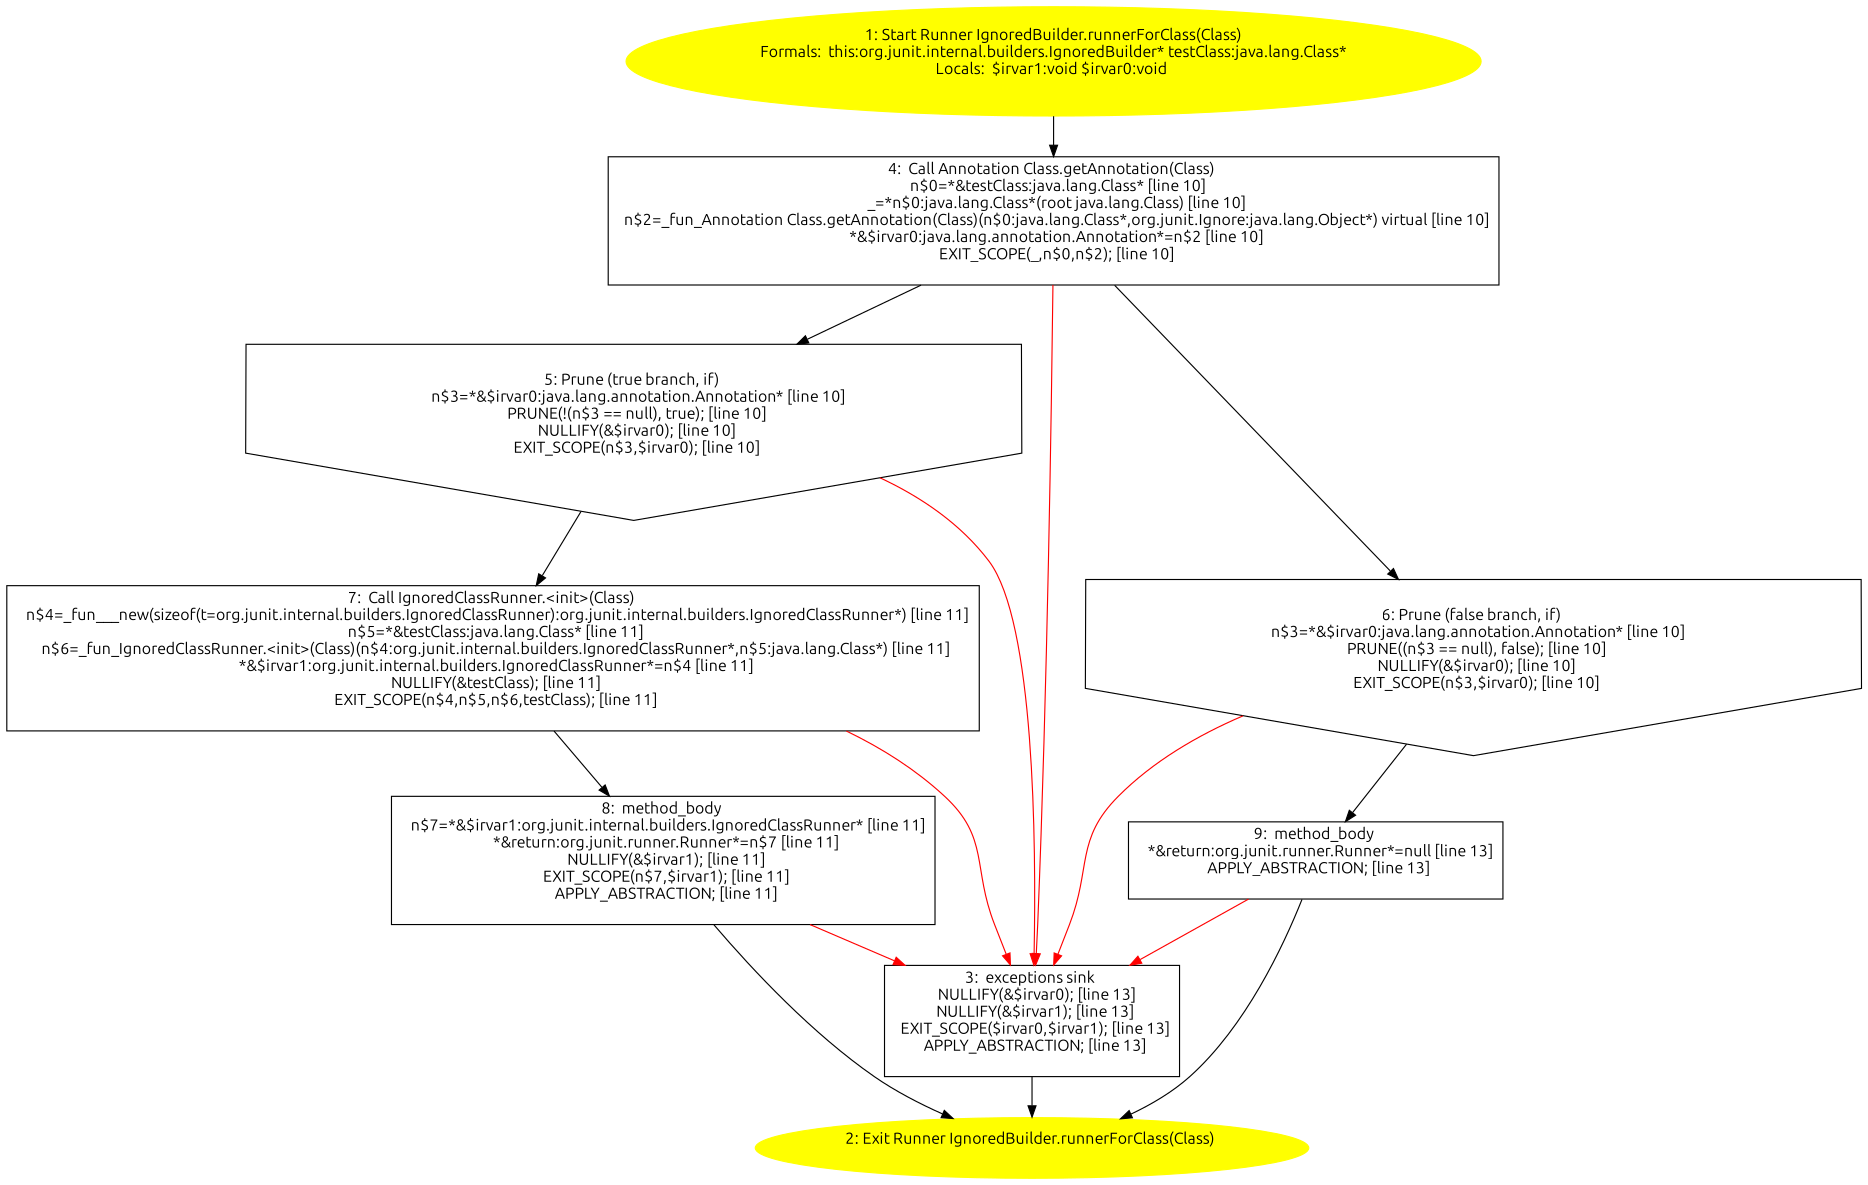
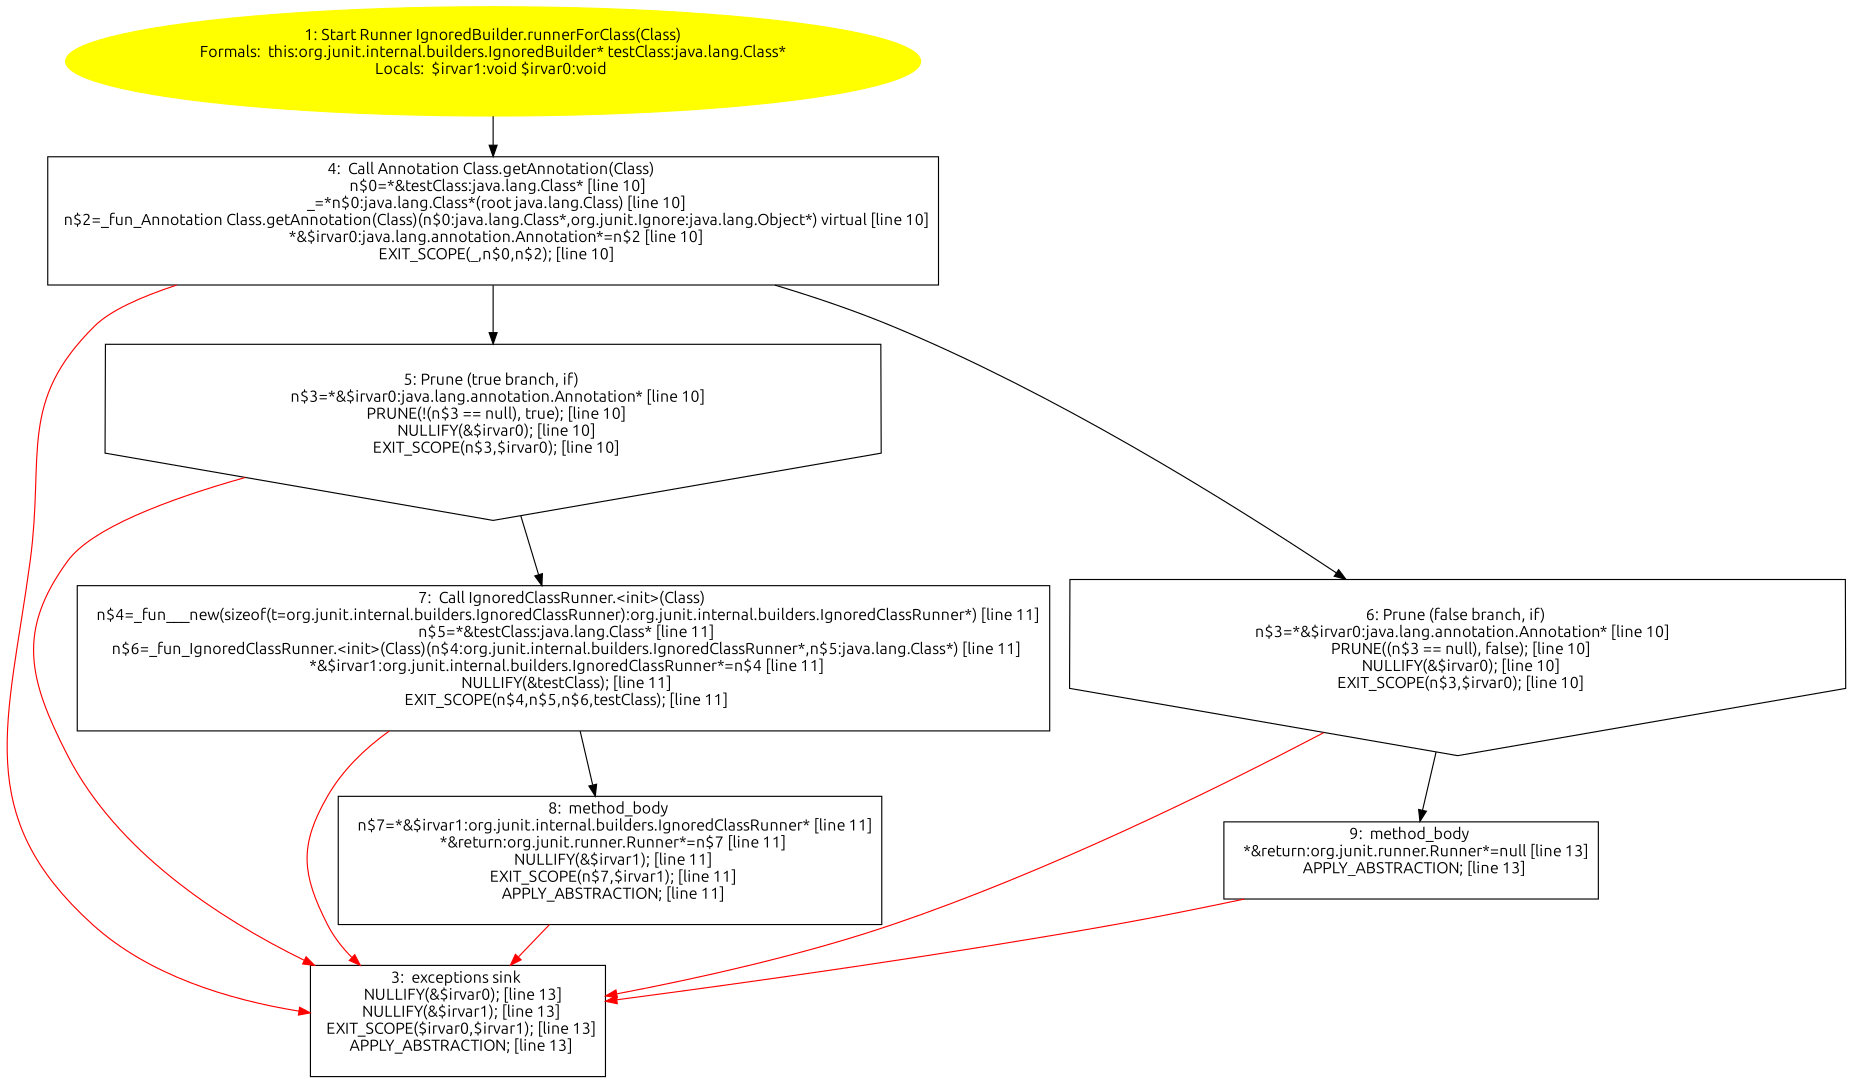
node "2: Exit Runner IgnoredBuilder.runnerForClass(Class)": removed
